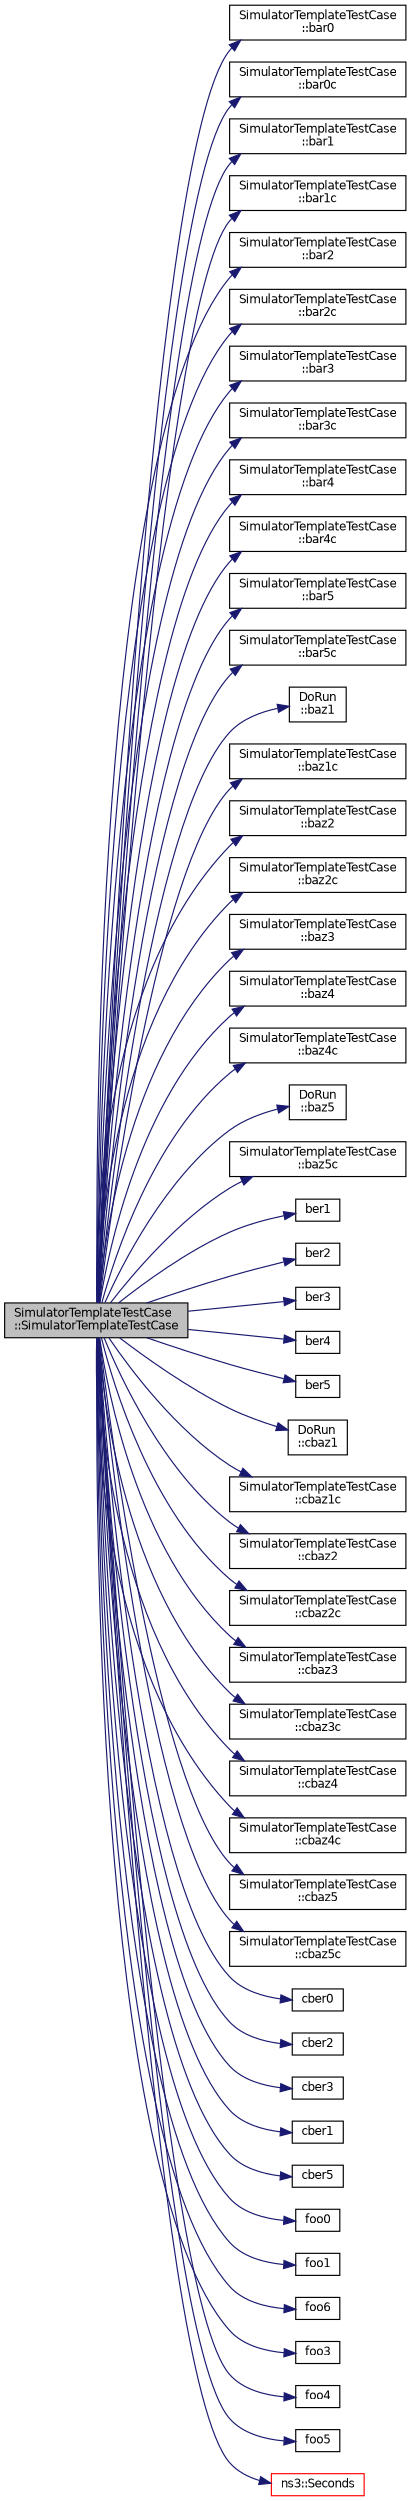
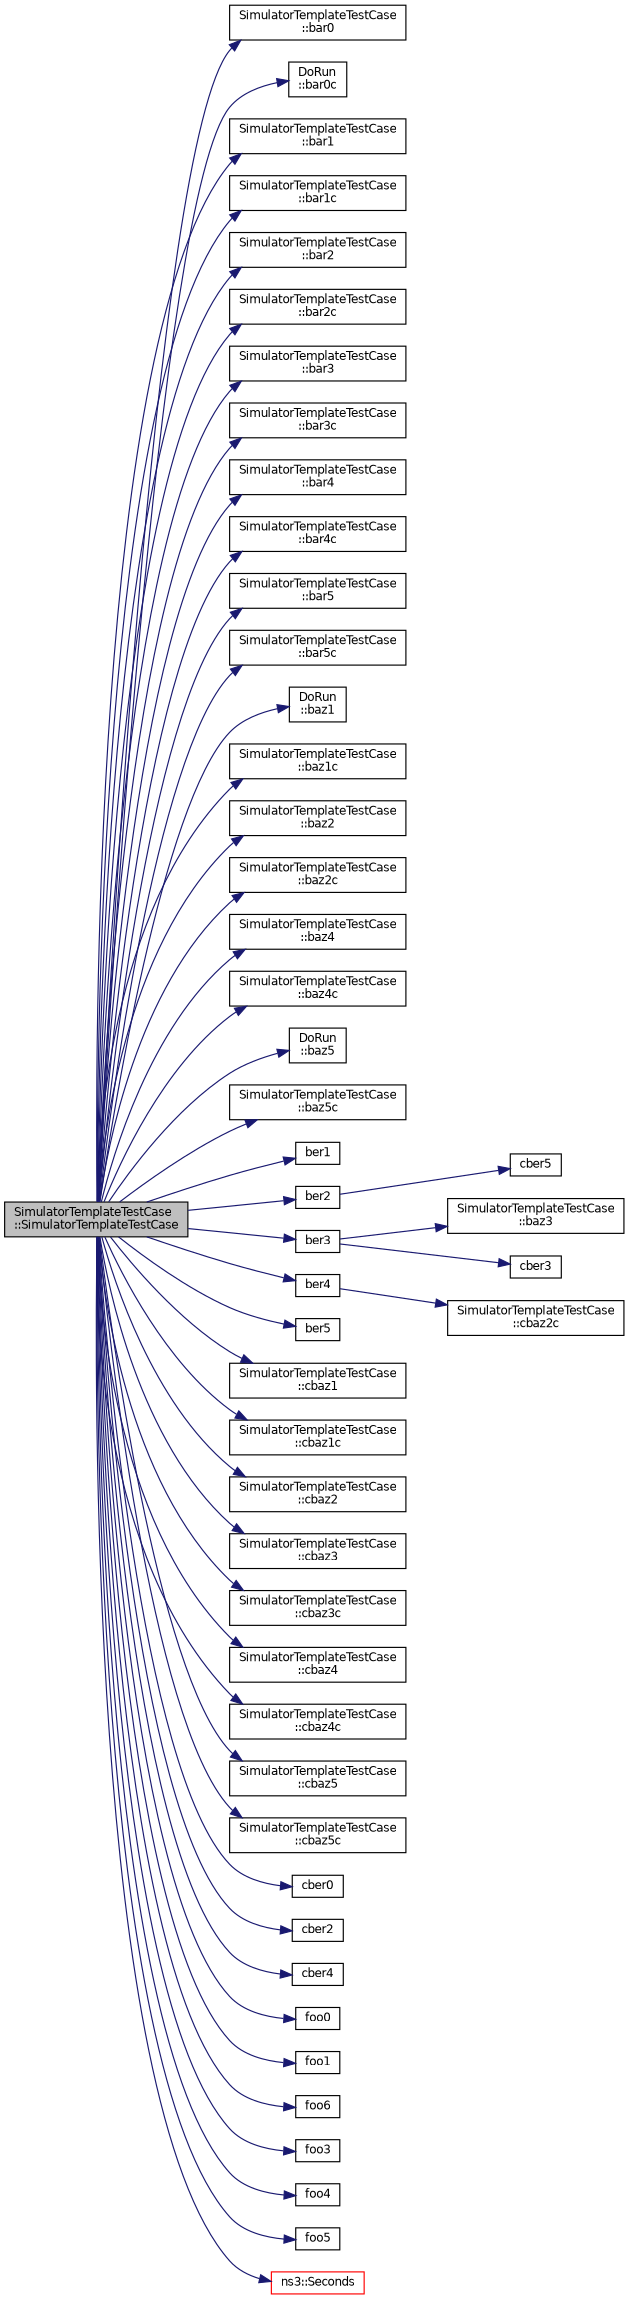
node "SimulatorTemplateTestCase ::bar0c": label "SimulatorTemplateTestCase ::bar0c" -> "DoRun ::bar0c"
edge "SimulatorTemplateTestCase ::SimulatorTemplateTestCase" -> "SimulatorTemplateTestCase ::baz3": now "ber3" -> "SimulatorTemplateTestCase ::baz3"
node "DoRun ::cbaz1": label "DoRun ::cbaz1" -> "SimulatorTemplateTestCase ::cbaz1"
edge "SimulatorTemplateTestCase ::SimulatorTemplateTestCase" -> "SimulatorTemplateTestCase ::cbaz2c": now "ber4" -> "SimulatorTemplateTestCase ::cbaz2c"
edge "SimulatorTemplateTestCase ::SimulatorTemplateTestCase" -> "cber3": now "ber3" -> "cber3"
edge "SimulatorTemplateTestCase ::SimulatorTemplateTestCase" -> "cber5": now "ber2" -> "cber5"
node "cber1": label "cber1" -> "cber4"
